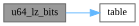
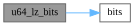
node "table": label "table" -> "bits"
